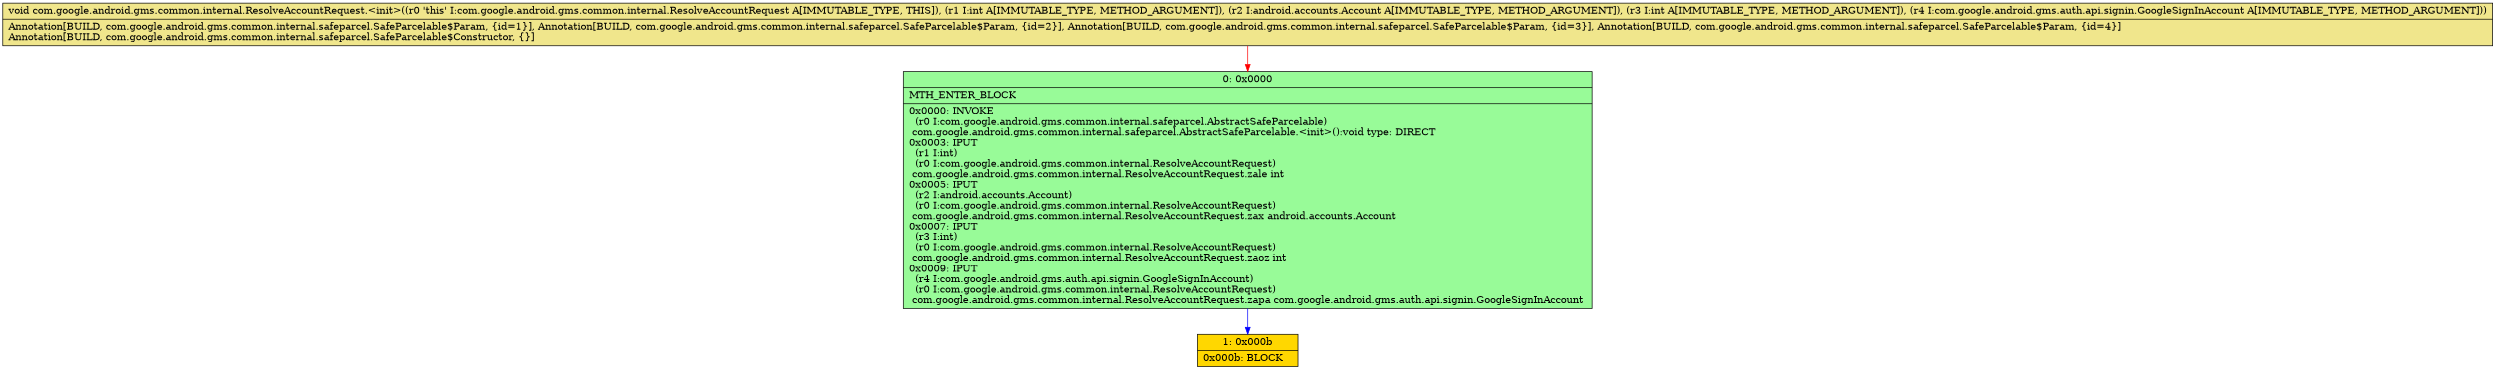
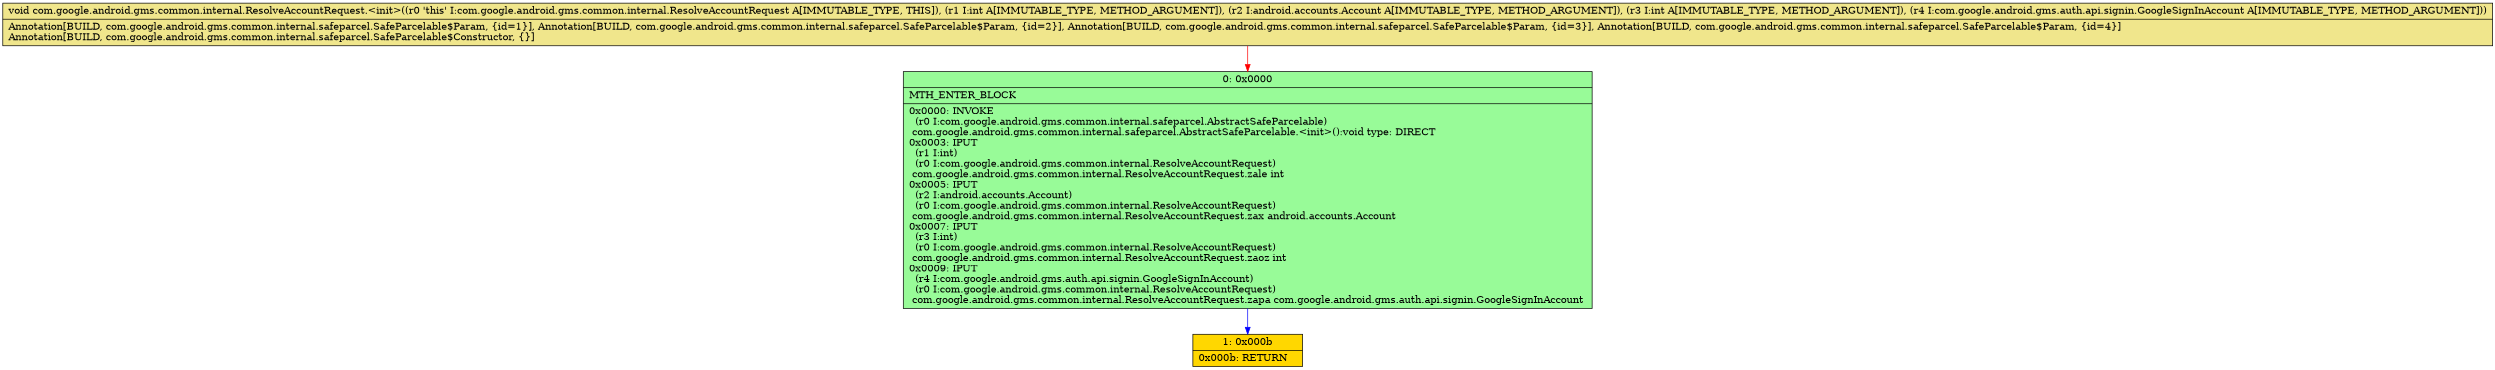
node "1: 0x000b": text "0x000b: BLOCK" -> "0x000b: RETURN"
